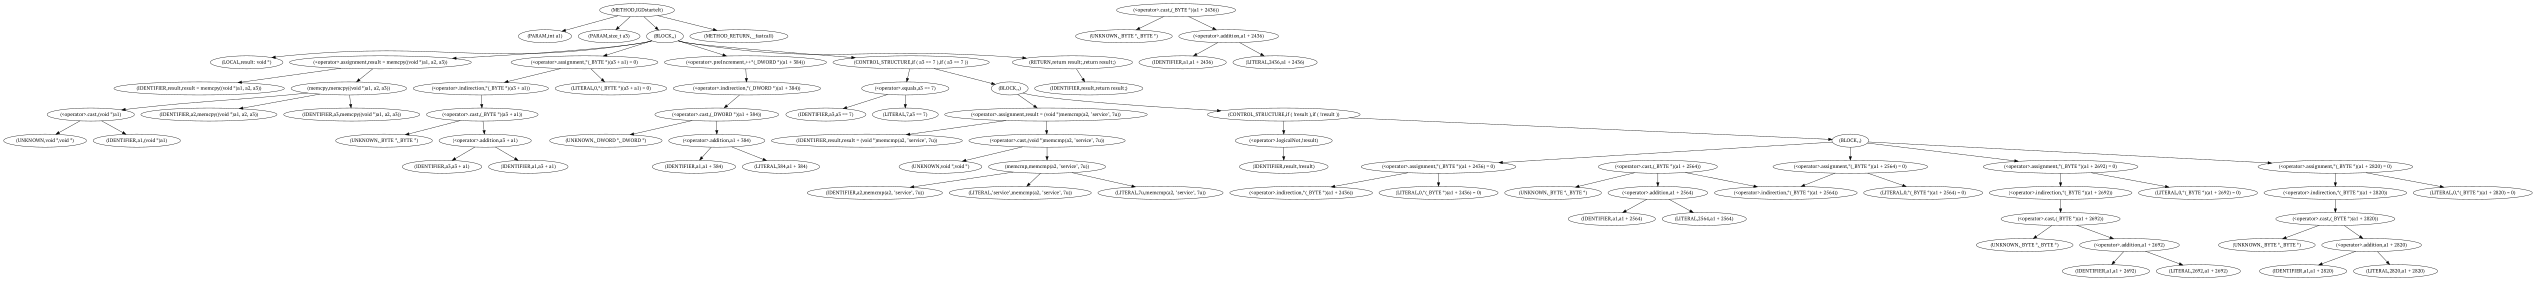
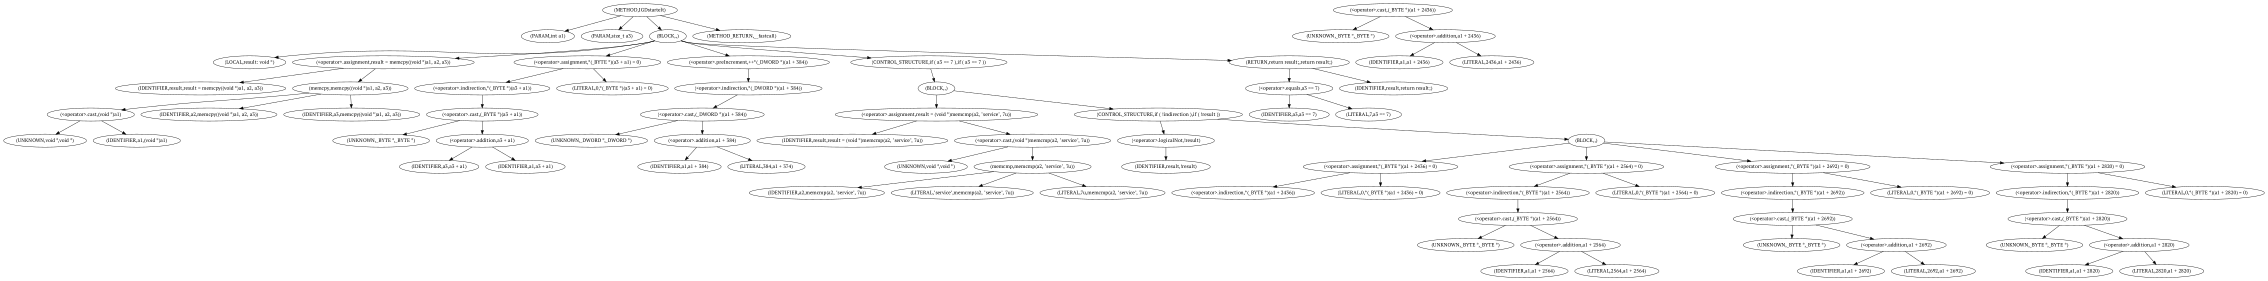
edge "(CONTROL_STRUCTURE,if ( a3 == 7 ),if ( a3 == 7 ))" -> "(<operator>.equals,a3 == 7)": now "(RETURN,return result;,return result;)" -> "(<operator>.equals,a3 == 7)"
node "(CONTROL_STRUCTURE,if ( !result ),if ( !result ))": label "(CONTROL_STRUCTURE,if ( !result ),if ( !result ))" -> "(CONTROL_STRUCTURE,if ( !indirection ),if ( !result ))"
node "(LITERAL,384,a1 + 384)": label "(LITERAL,384,a1 + 384)" -> "(LITERAL,384,a1 + 374)"
edge "(<operator>.cast,(_BYTE *)(a1 + 2564))" -> "(<operator>.indirection,*(_BYTE *)(a1 + 2564))": reversed
